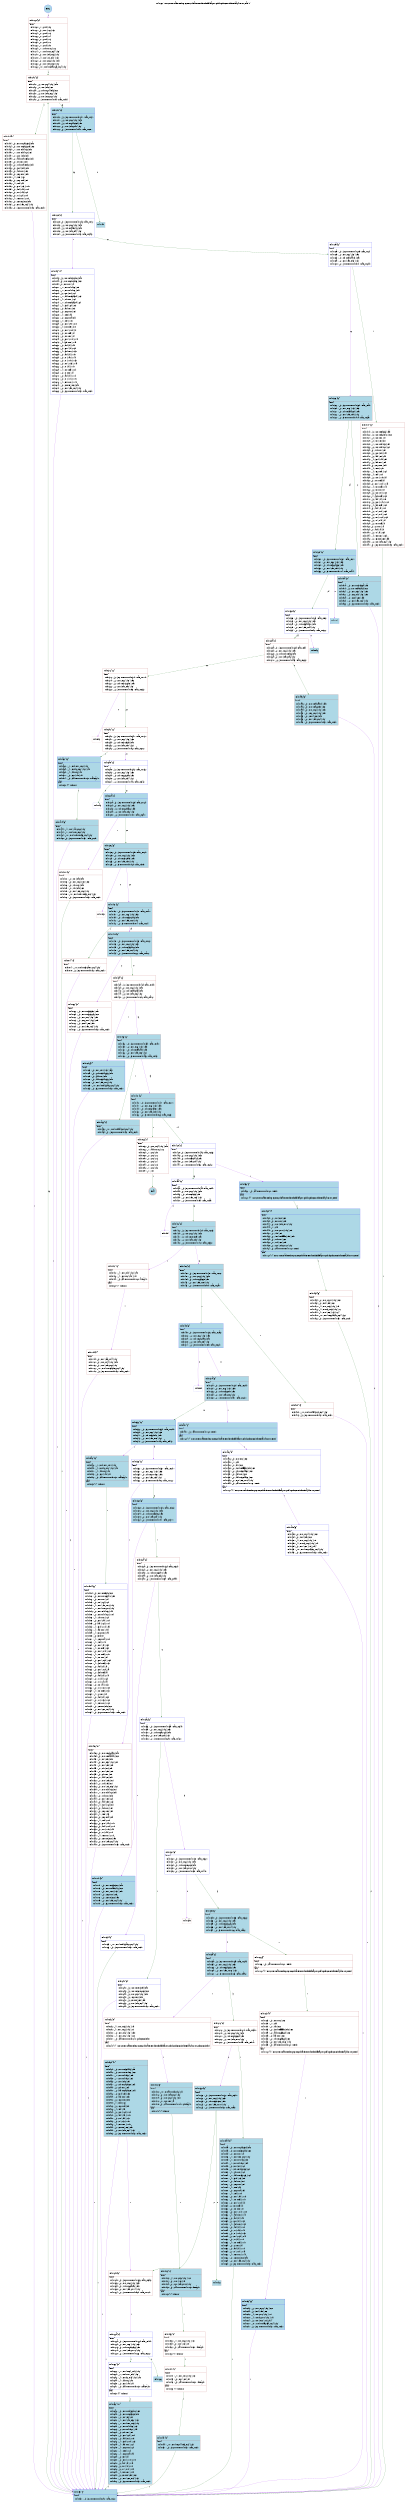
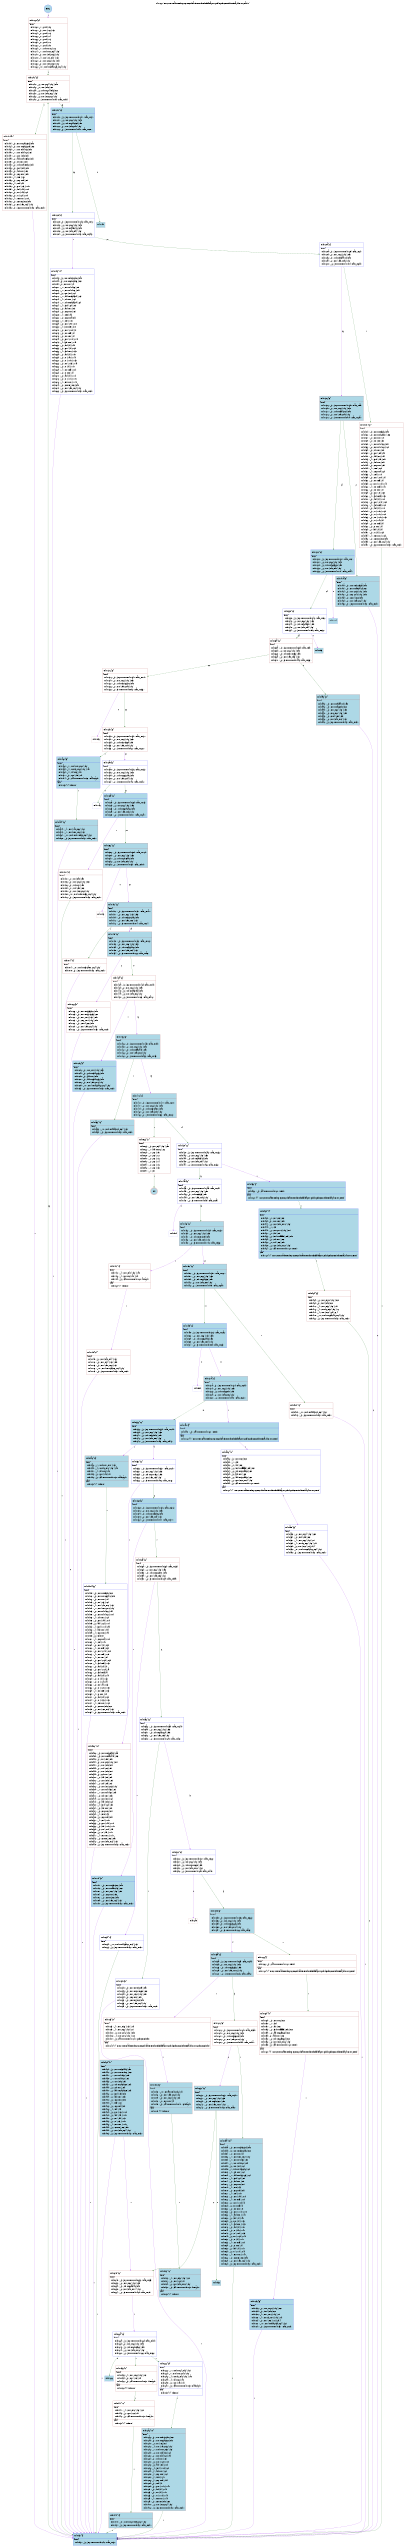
node "Final": label "Final" -> "Exit"
edge "0x401d23 [18]" -> "0x401d35 [12]": now "0x40166a [28]" -> "0x401d35 [12]"
